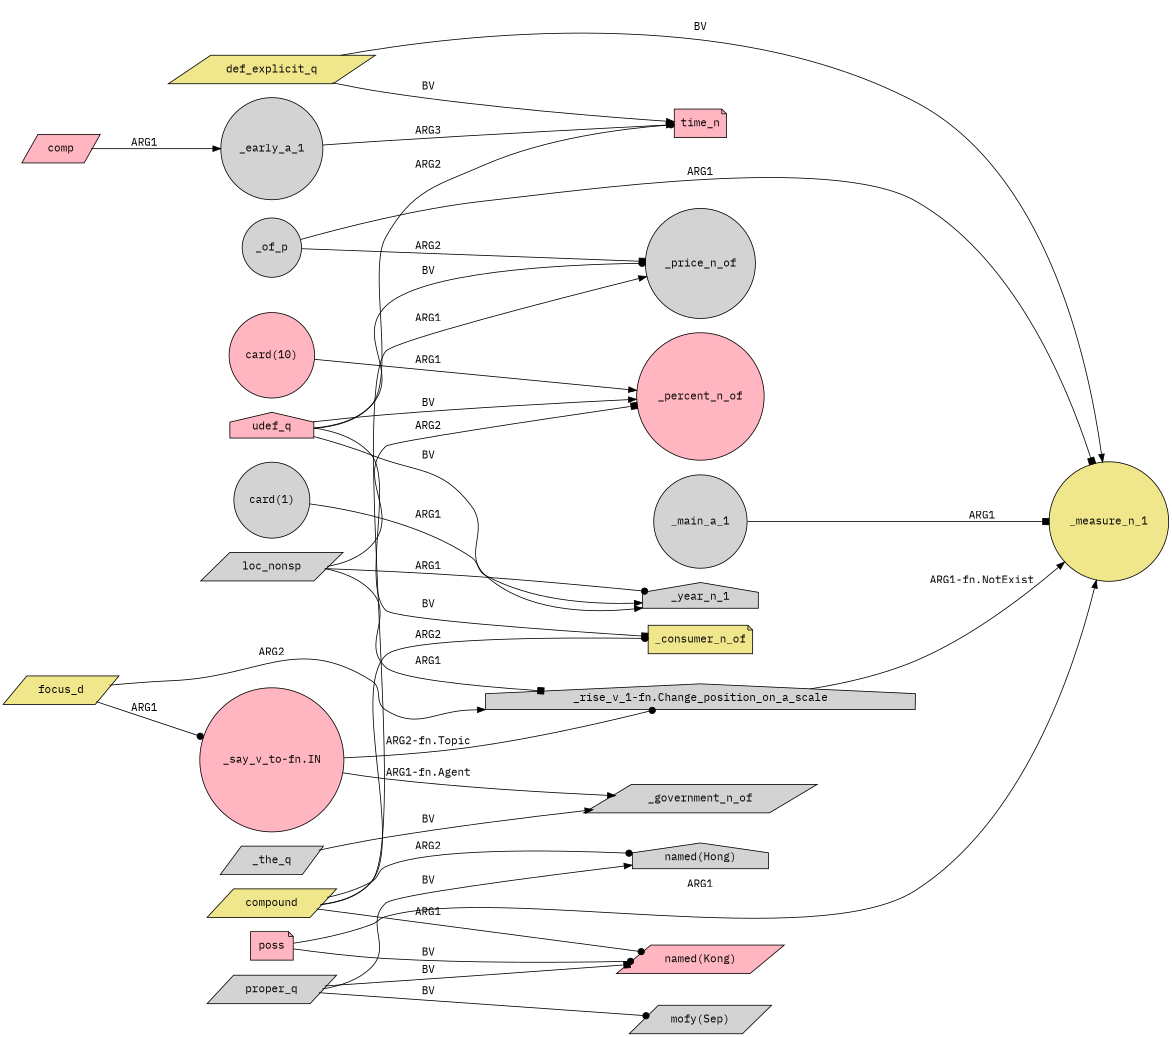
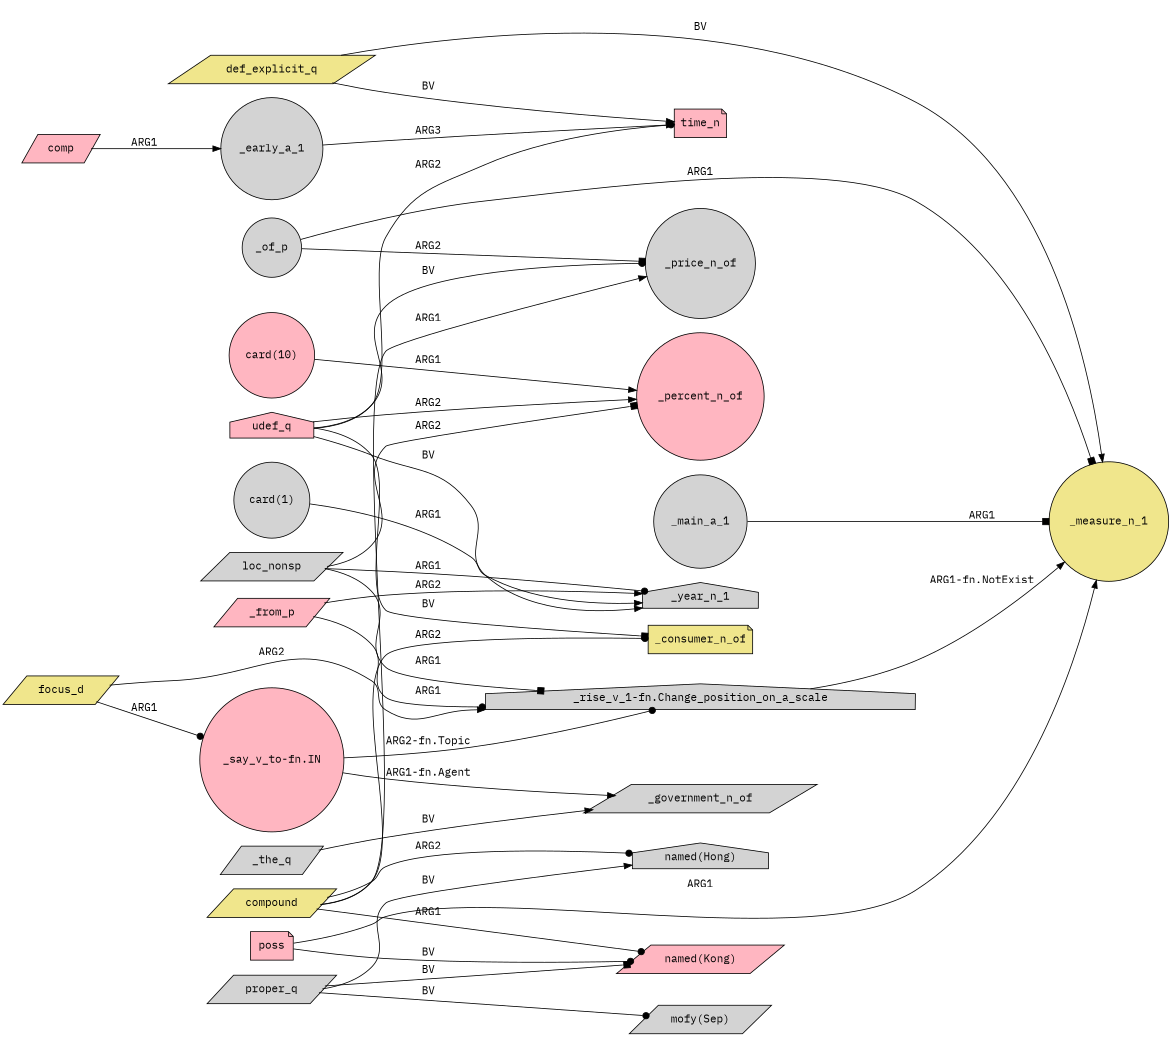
edge "udef_q" -> "_percent_n_of": label "BV" -> "ARG2"
node "_from_p": added
